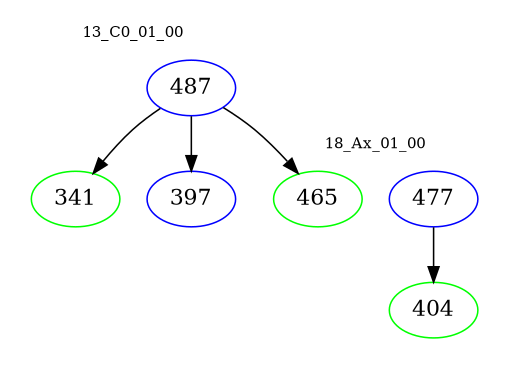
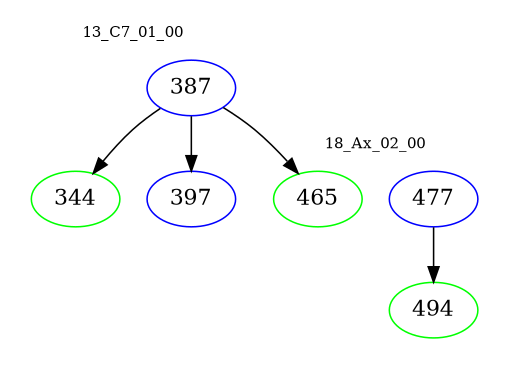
cluster "13_C0_01_00": label "13_C0_01_00" -> "13_C7_01_00"
node "487": label "487" -> "387"
cluster "18_Ax_01_00": label "18_Ax_01_00" -> "18_Ax_02_00"
node "341": label "341" -> "344"
node "404": label "404" -> "494"
